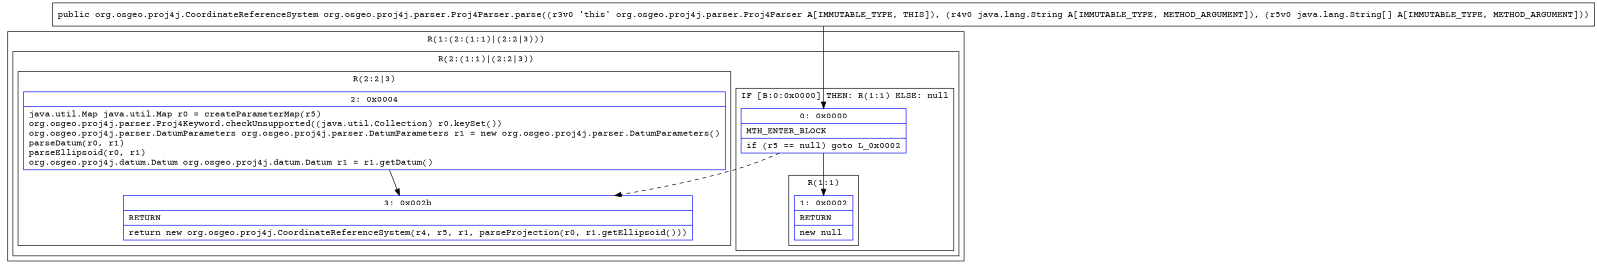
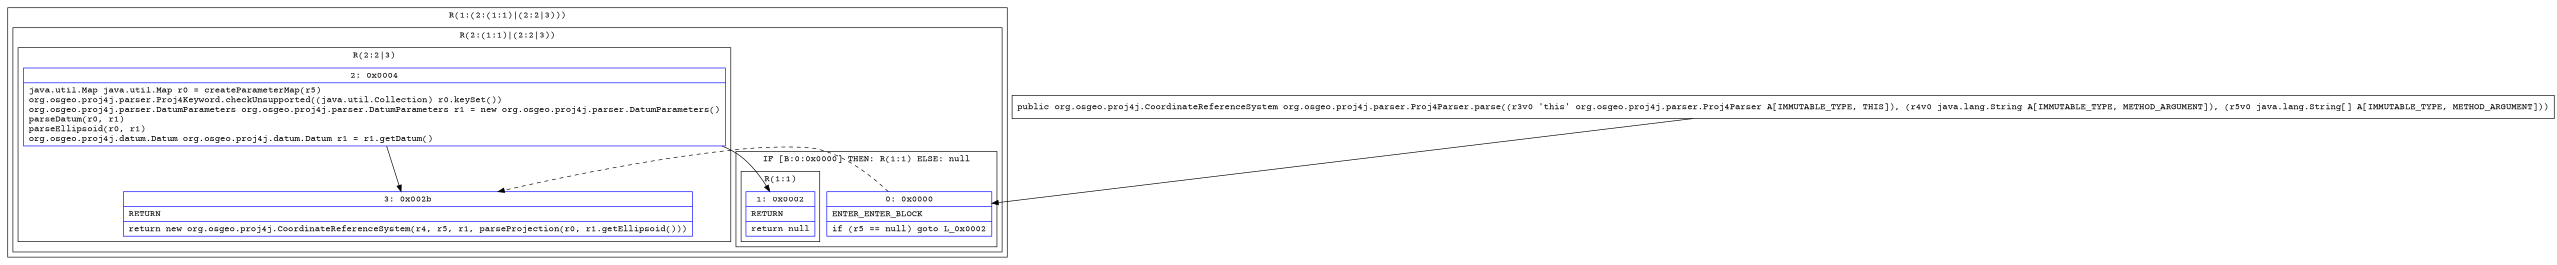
node "0: 0x0000": text "MTH_ENTER_BLOCK" -> "ENTER_ENTER_BLOCK"
edge "0: 0x0000" -> "1: 0x0002": now "2: 0x0004" -> "1: 0x0002"
node "1: 0x0002": text "new null" -> "return null"
